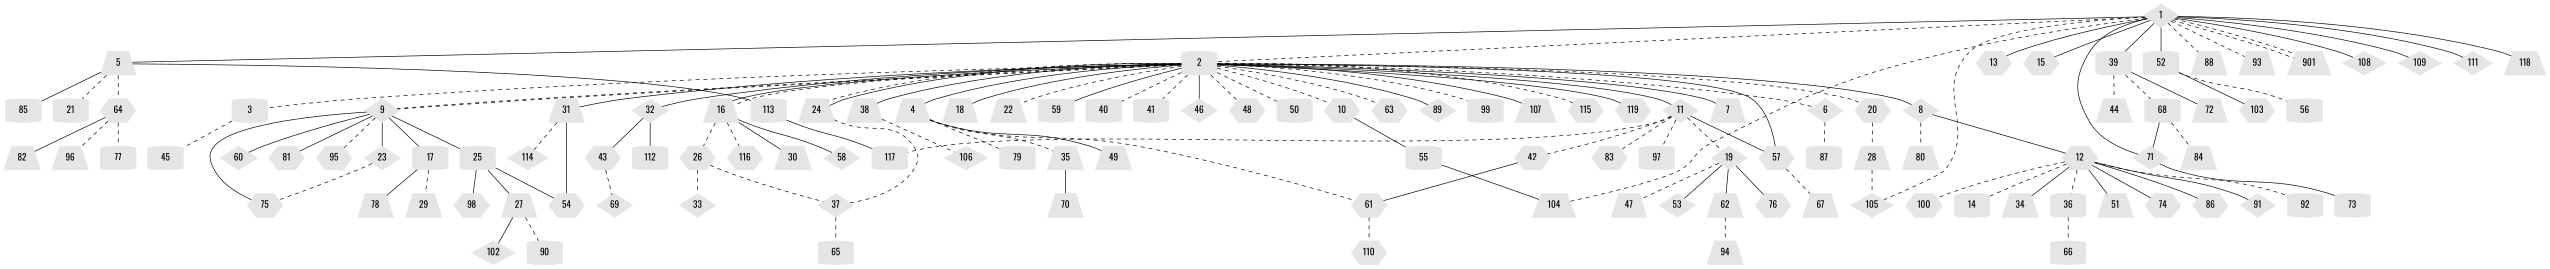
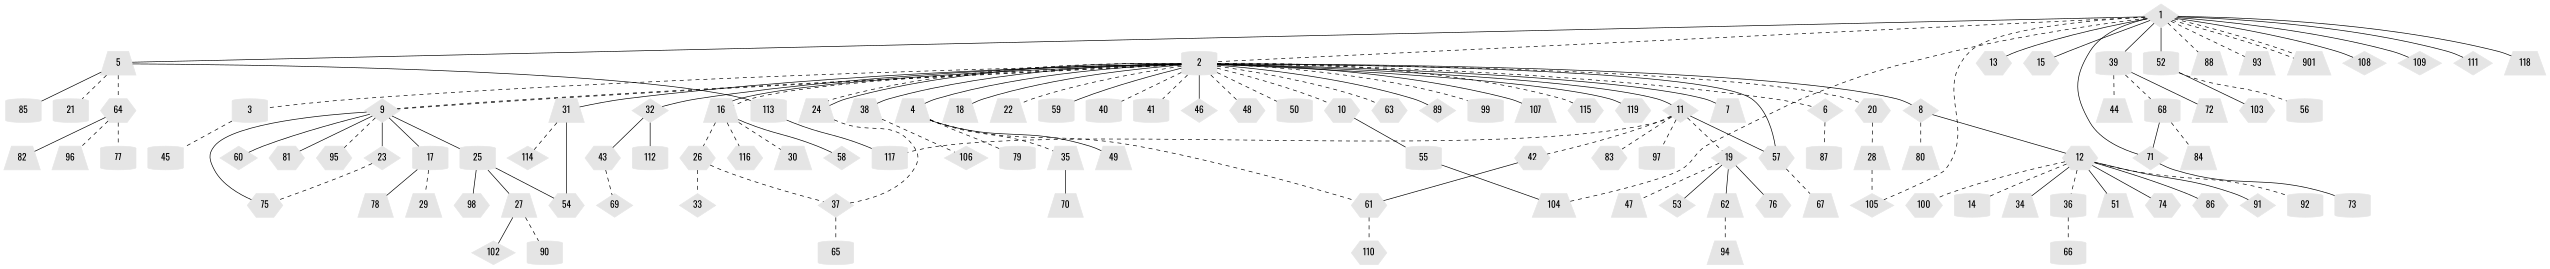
edge "16" -- "30": style solid -> dashed
